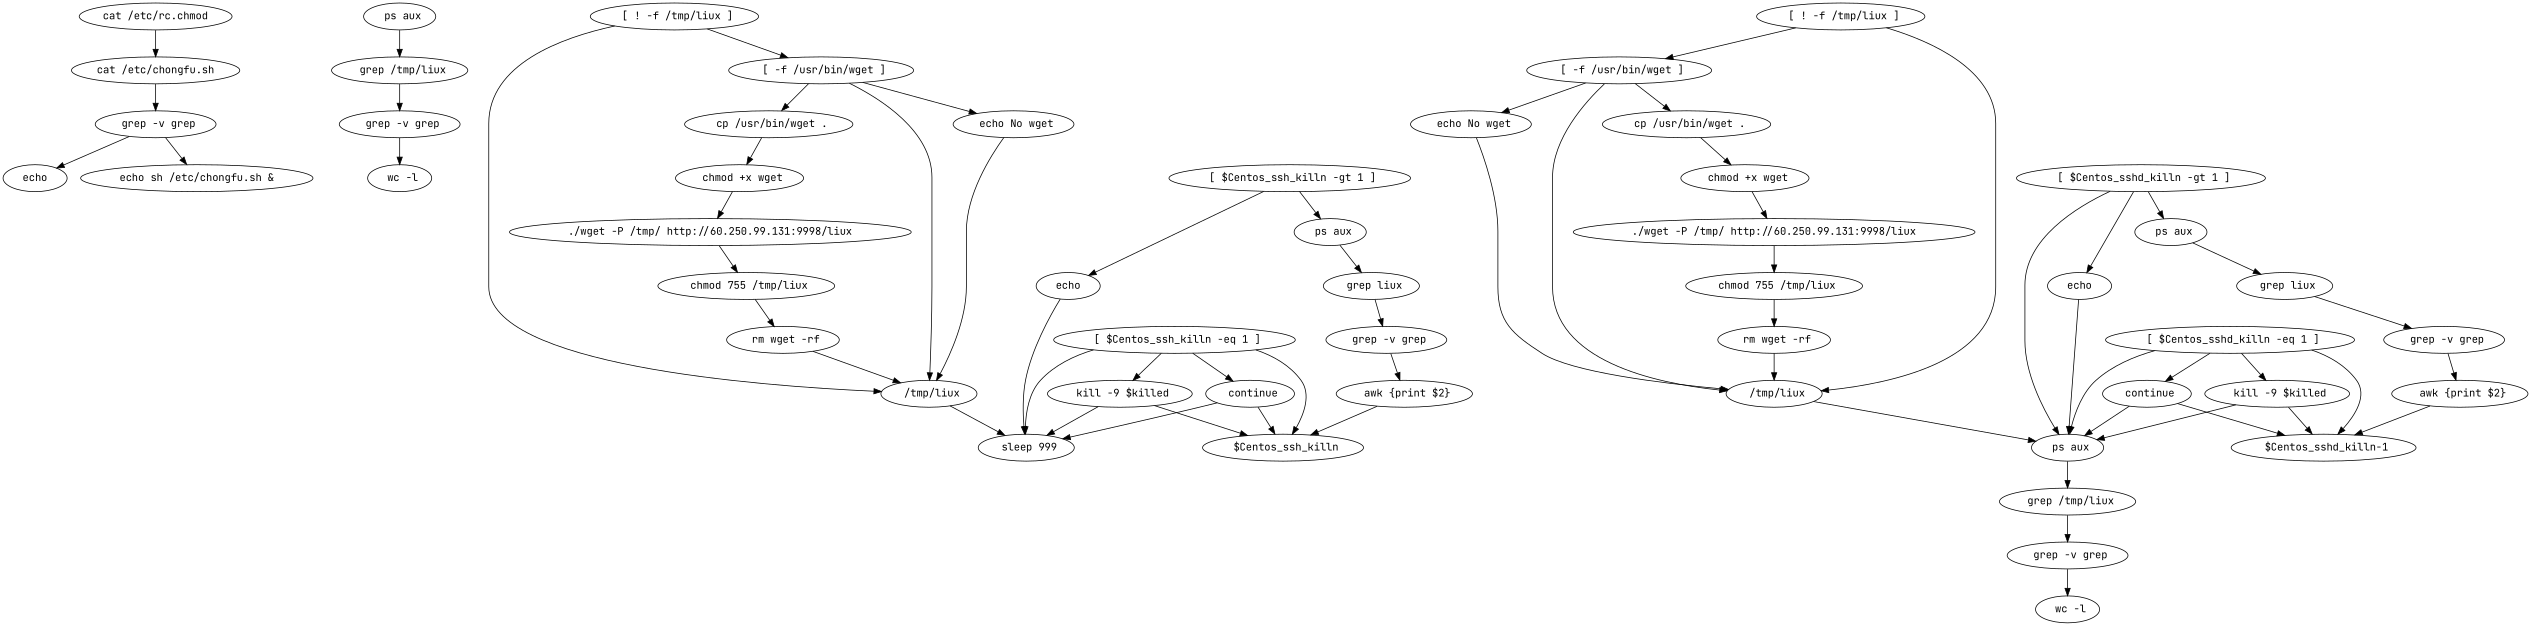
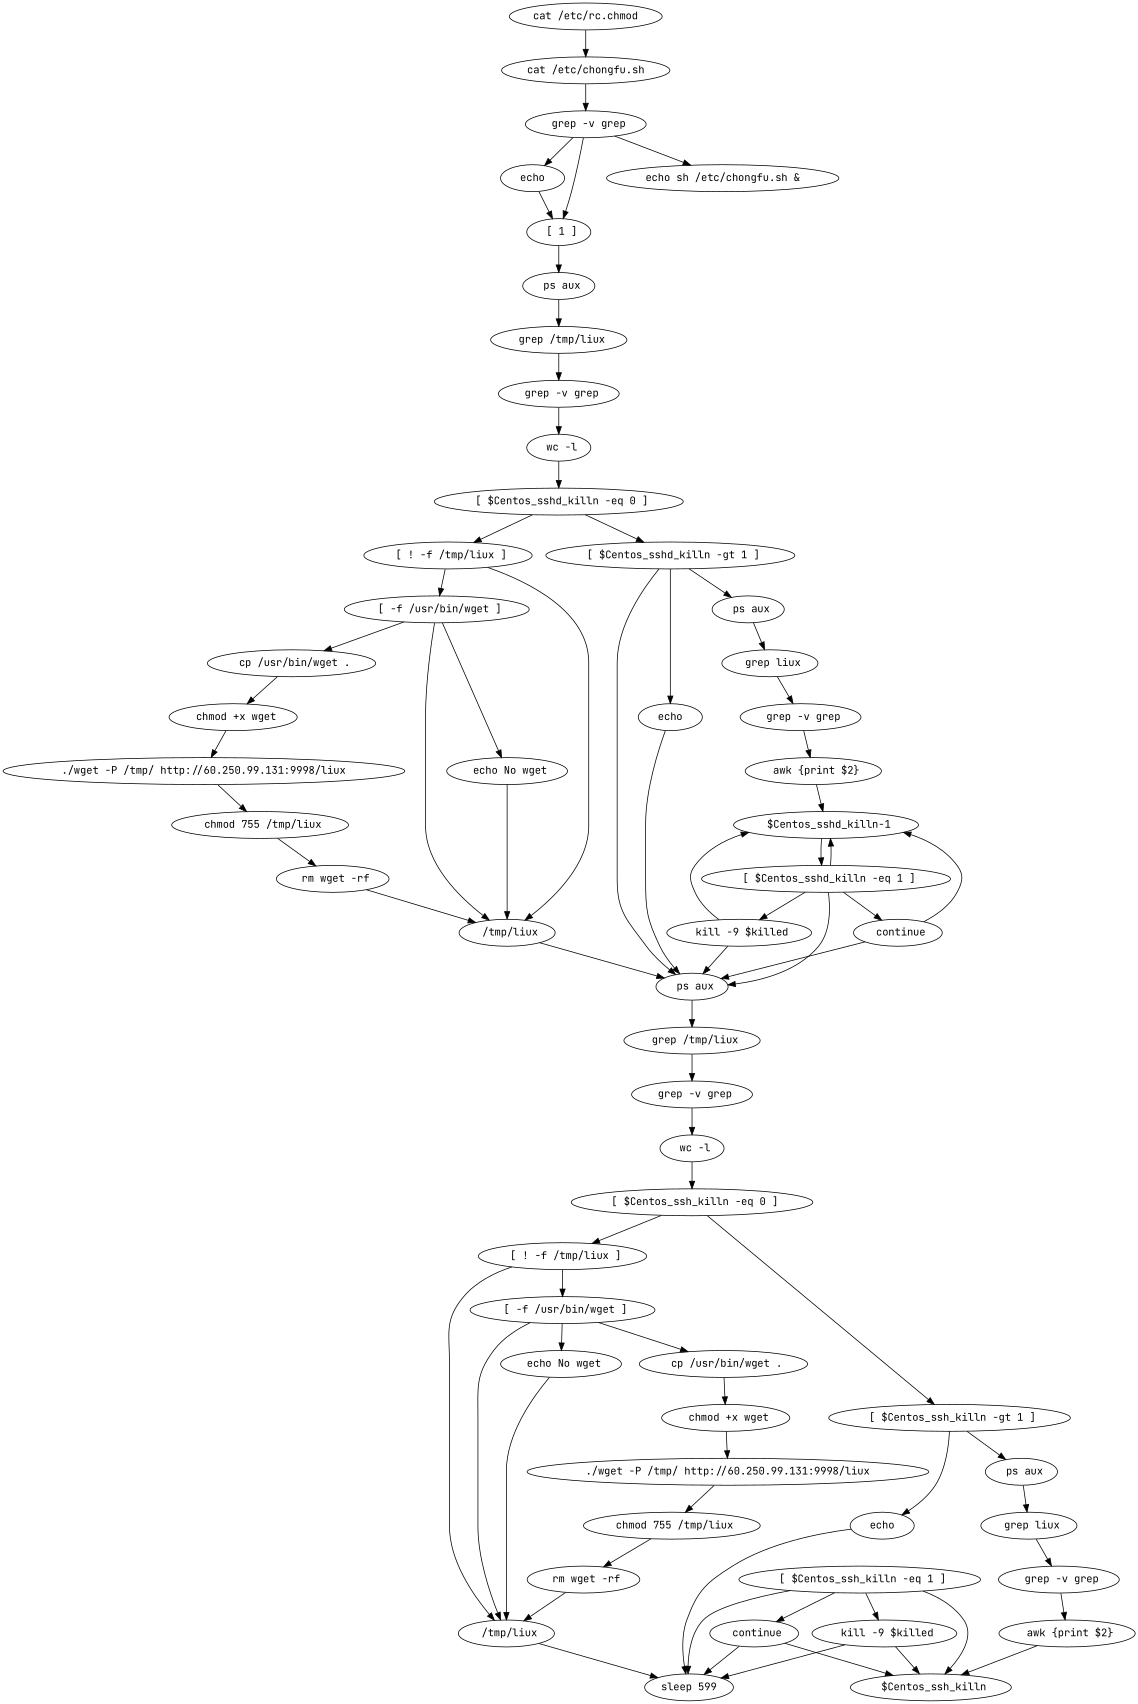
node "[ 1 ]": added
node "sleep 999": label "sleep 999" -> "sleep 599"
node "[ $Centos_sshd_killn -eq 0 ]": added
edge "$Centos_sshd_killn-1" -> "[ $Centos_sshd_killn -eq 1 ]": added
node "[ $Centos_ssh_killn -eq 0 ]": added
